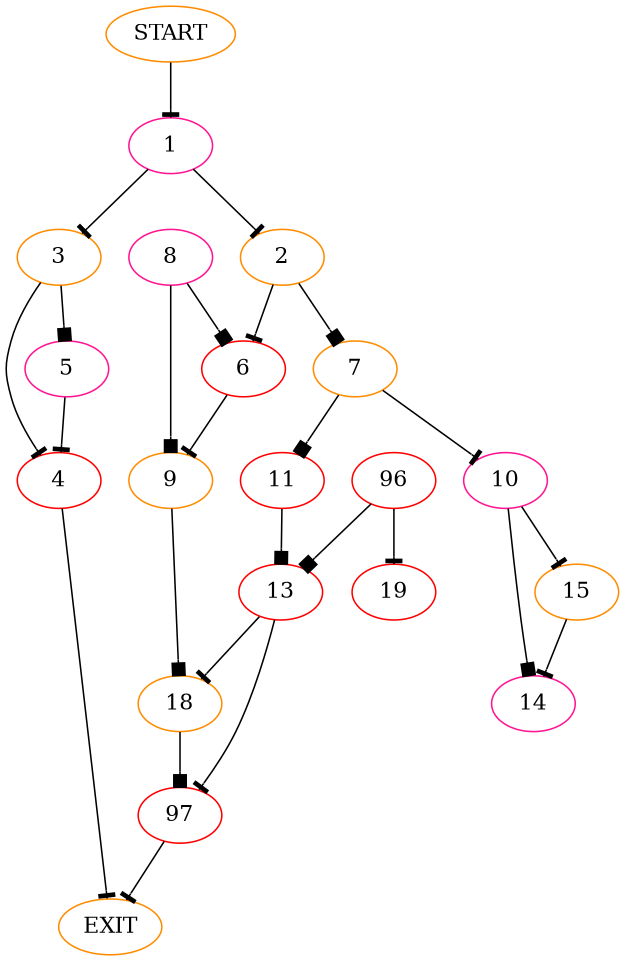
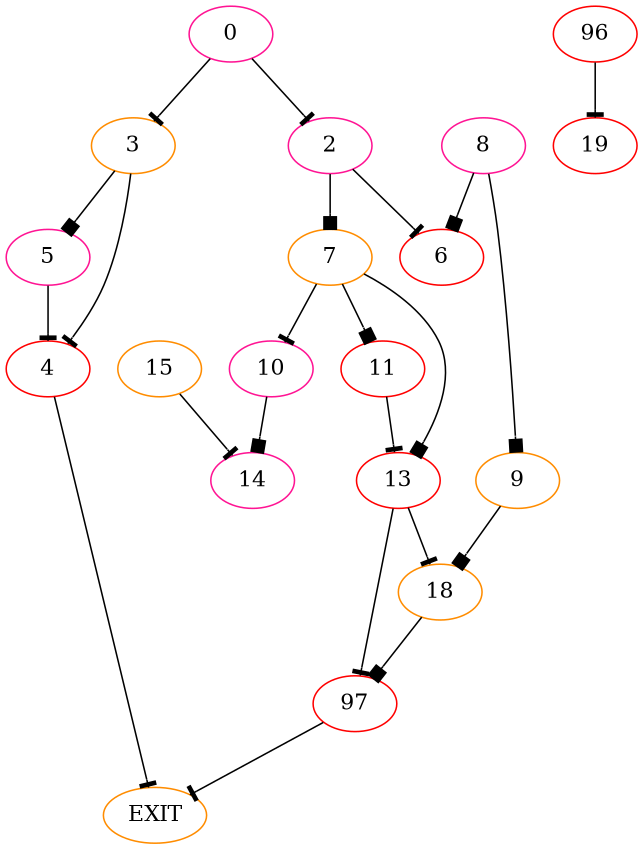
node "START": removed
node "1": label "1" -> "0"
node "2": color darkorange -> deeppink
edge "6" -> "9": removed
edge "11" -> "13": arrowhead box -> tee
edge "96" -> "13": now "7" -> "13"
edge "10" -> "15": removed
